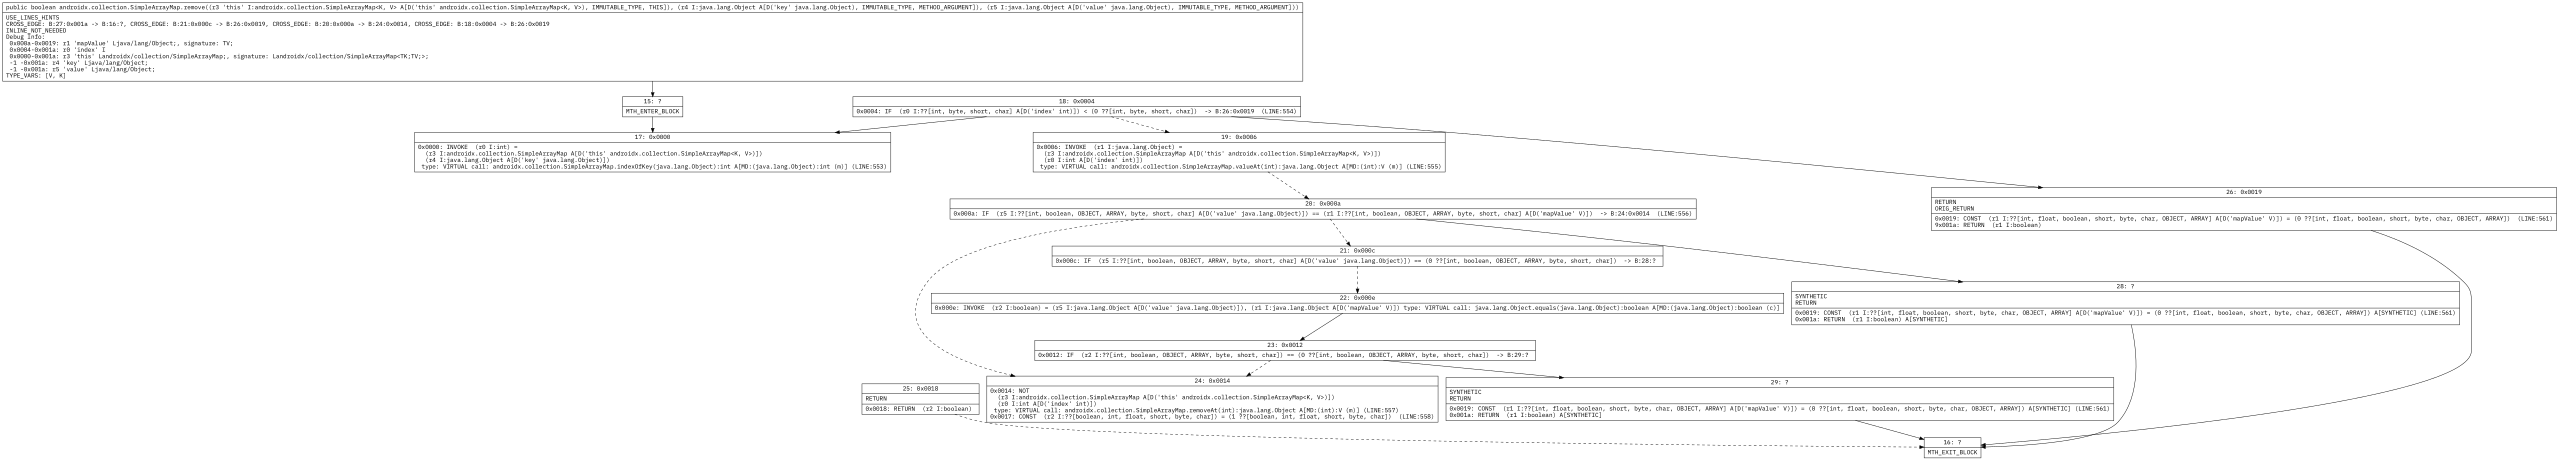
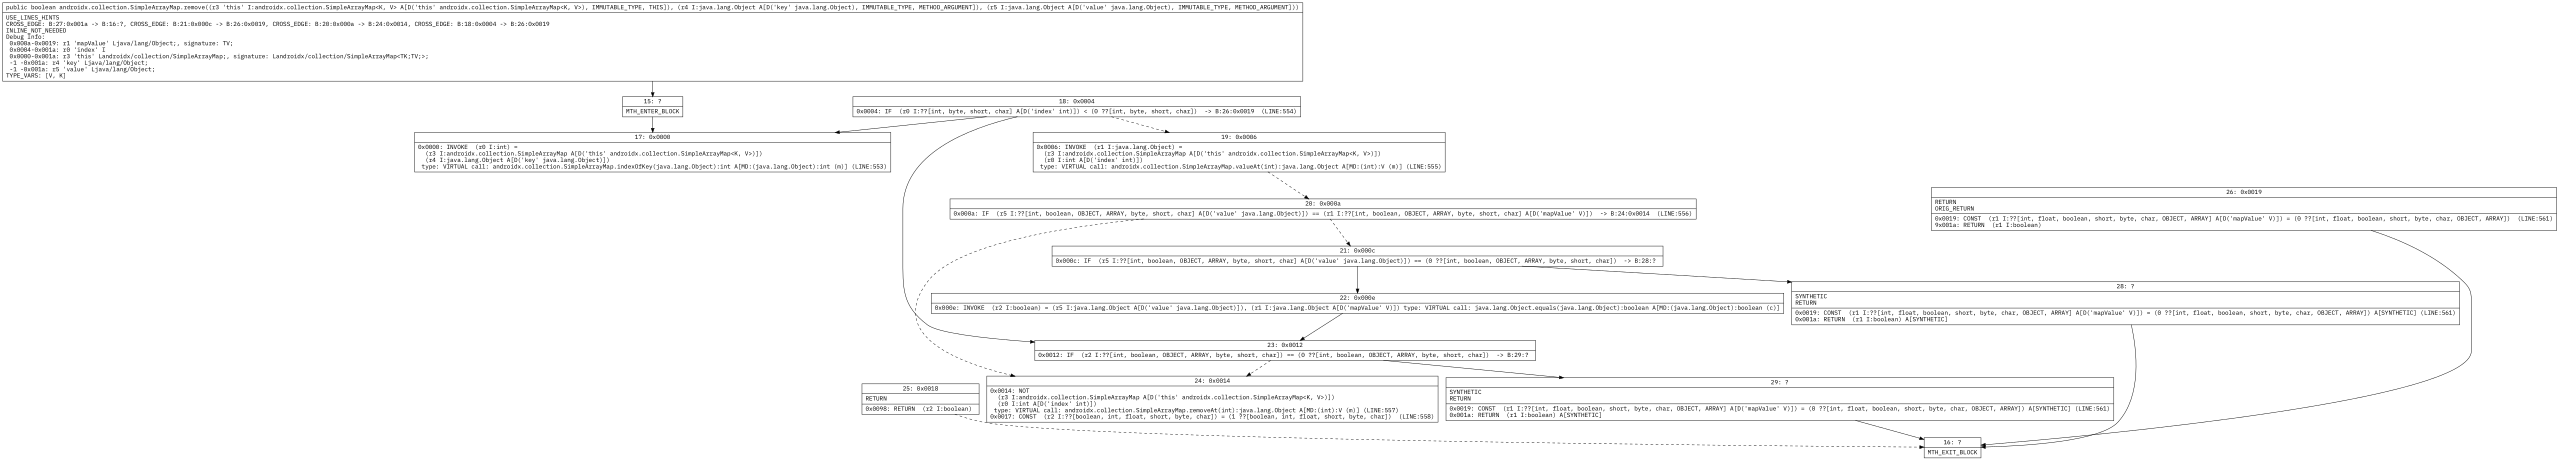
edge "18: 0x0004" -> "26: 0x0019": now "18: 0x0004" -> "23: 0x0012"
edge "20: 0x000a" -> "28: ?": now "21: 0x000c" -> "28: ?"
edge "21: 0x000c" -> "22: 0x000e": style dashed -> solid
node "25: 0x0018": text "0x0018: RETURN  (r2 I:boolean)" -> "0x0098: RETURN  (r2 I:boolean)"
